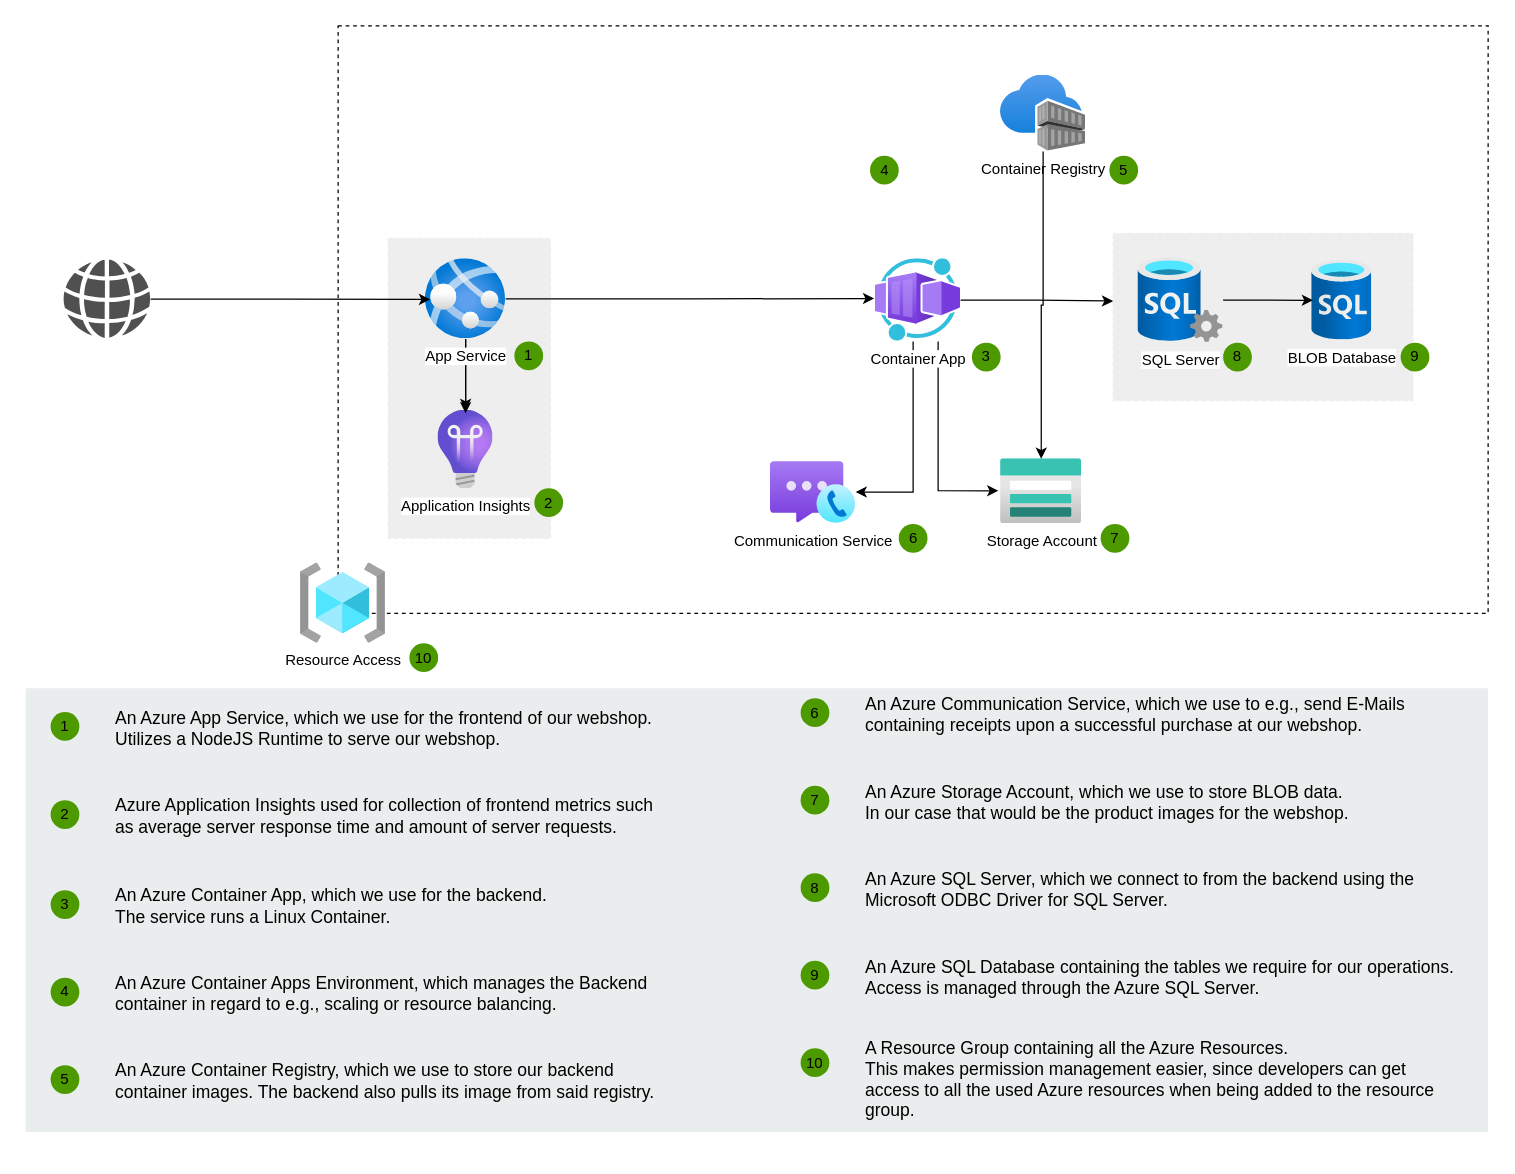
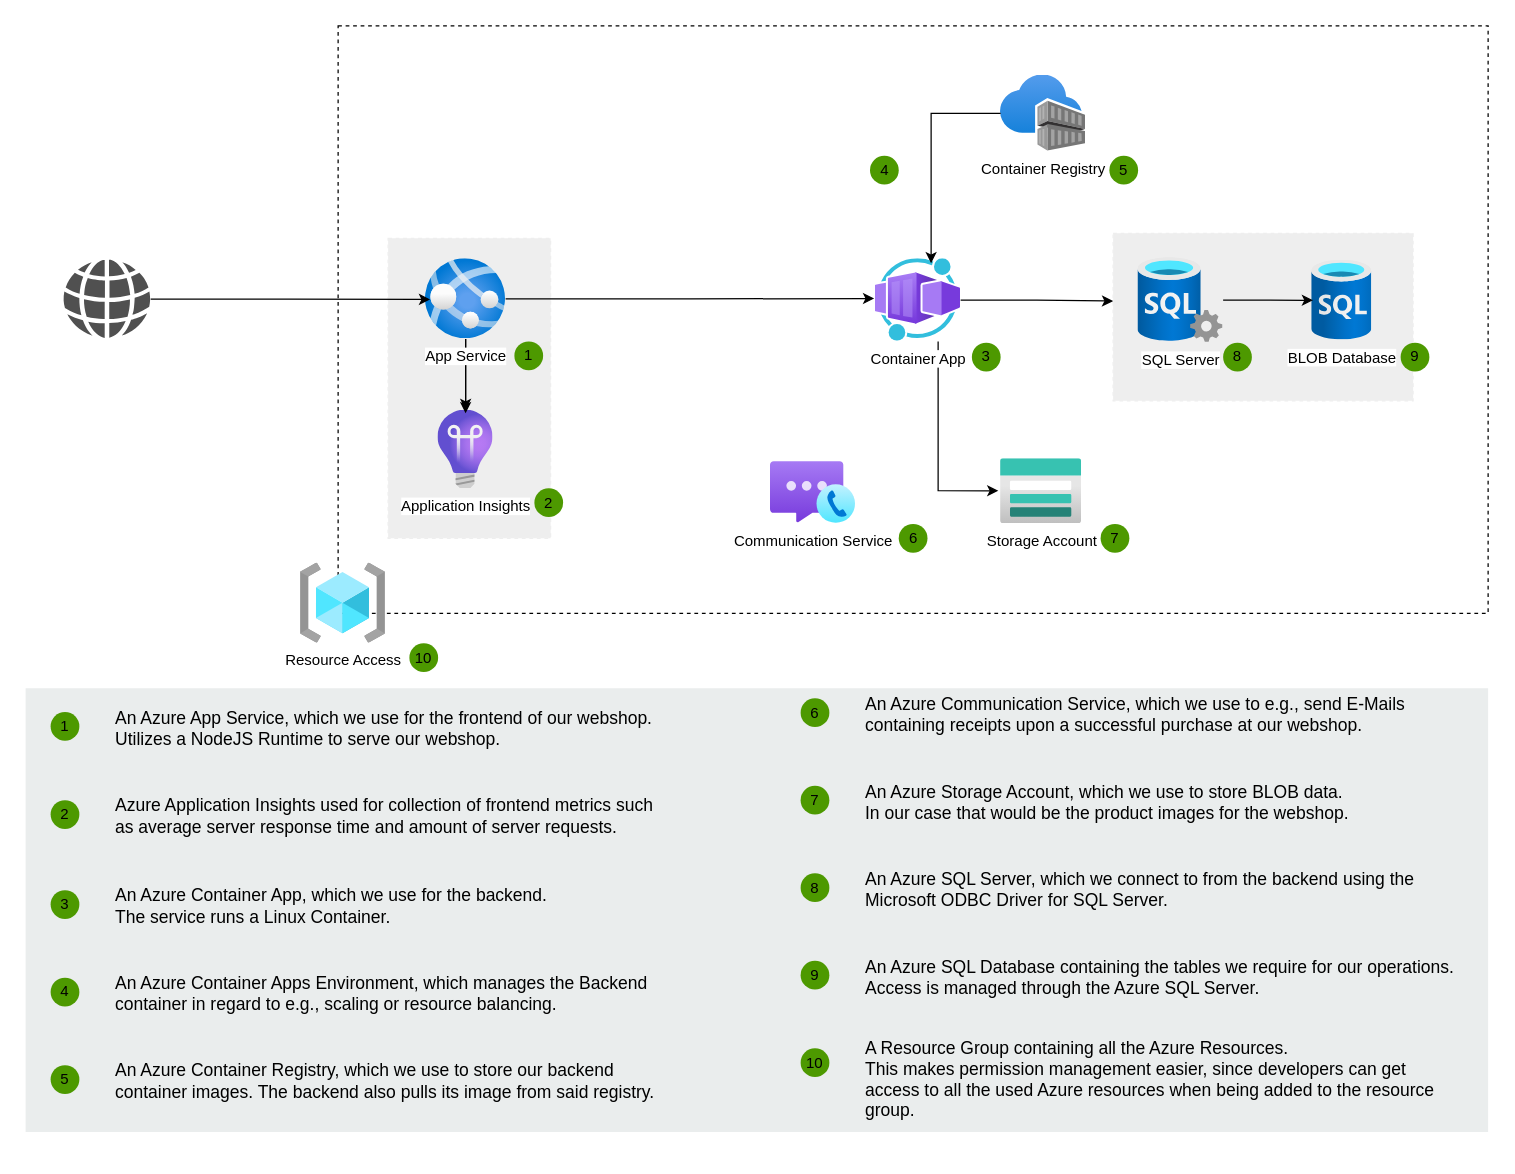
edge "Container Registry" -> "Storage Account": now "Container Registry" -> "Container App"
edge "Container App" -> "Communication Service": removed
